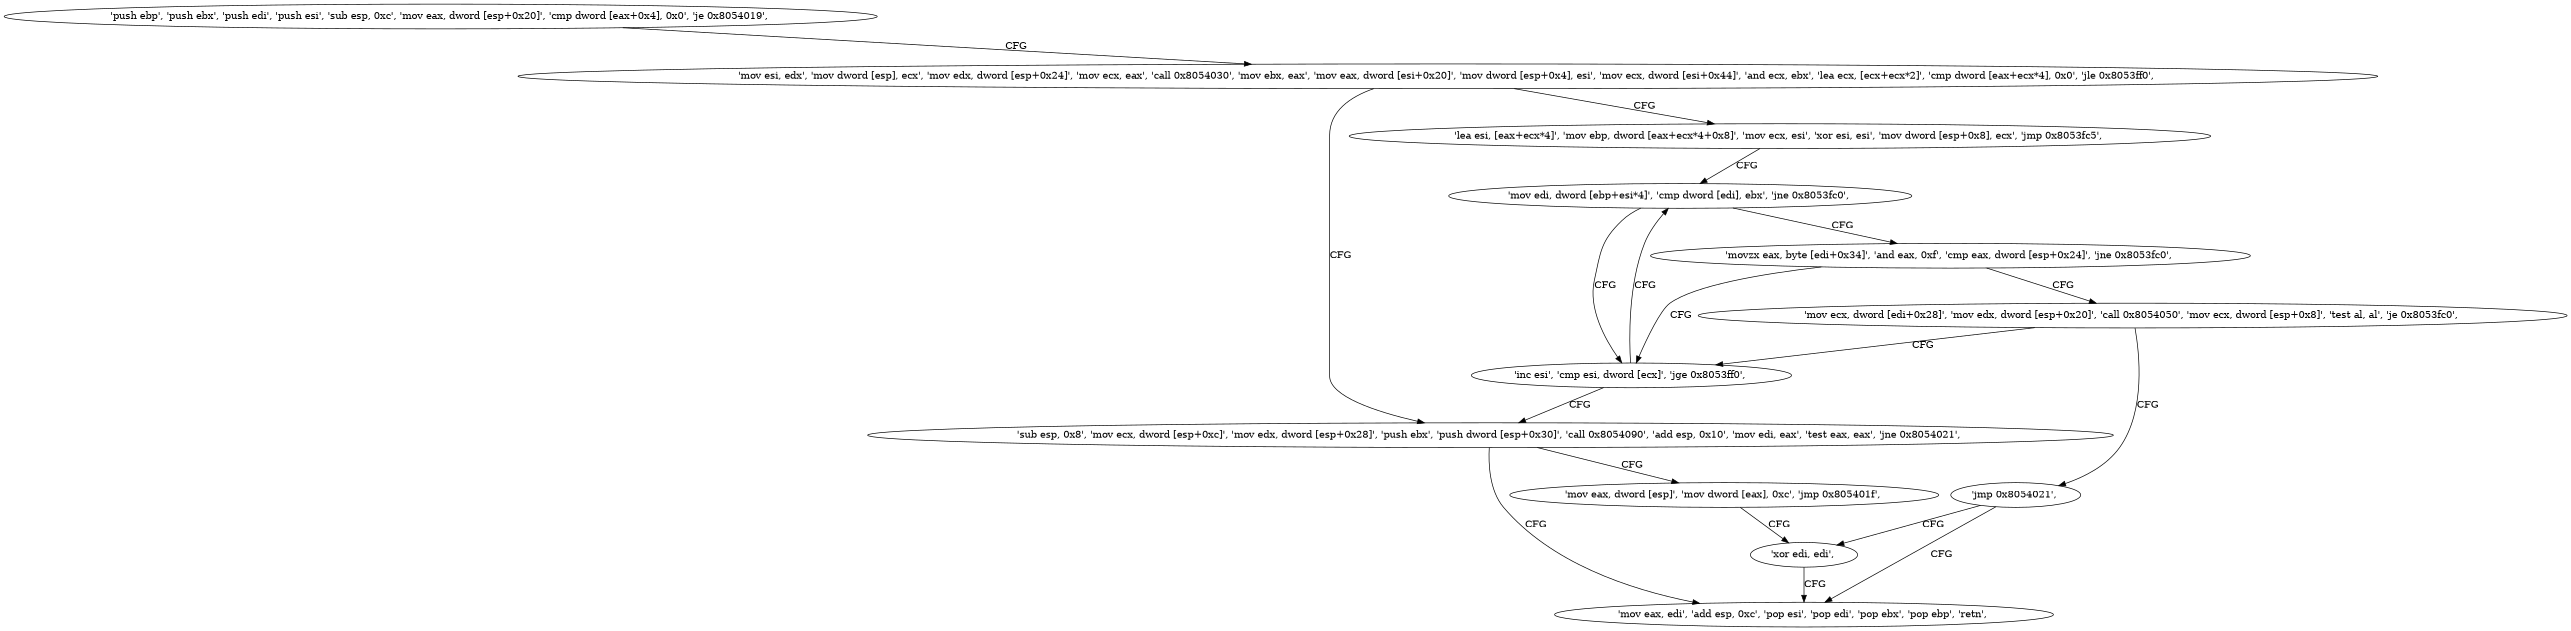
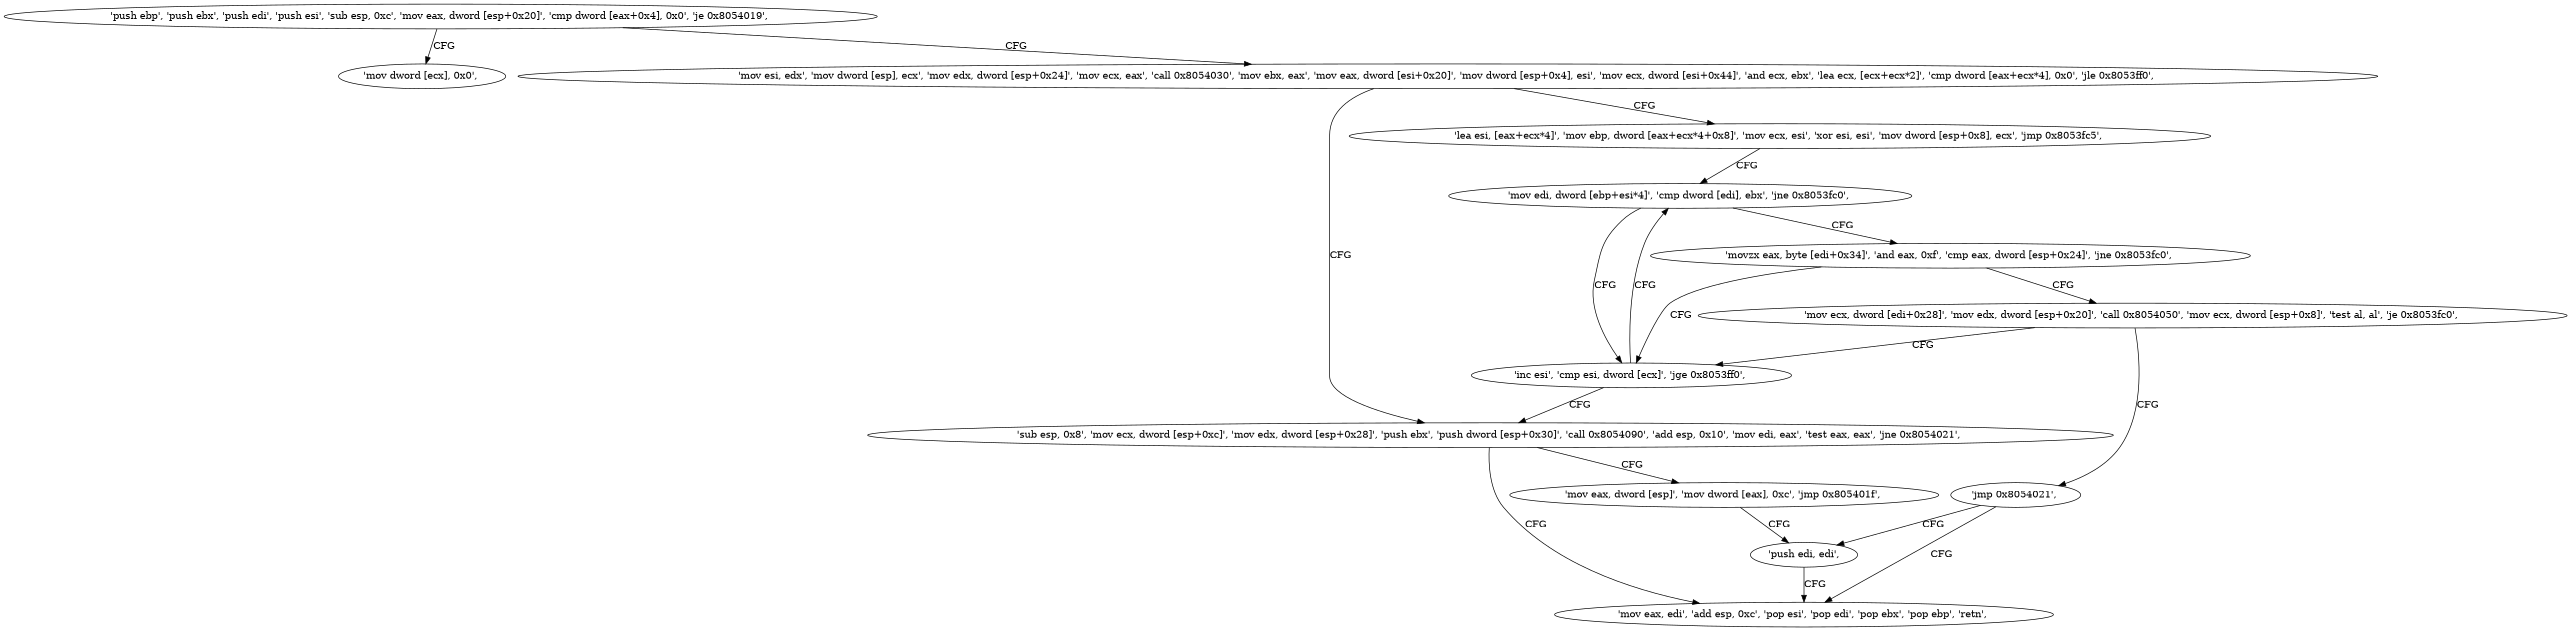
node "'mov dword [ecx], 0x0',": added
node "'xor edi, edi',": label "'xor edi, edi'," -> "'push edi, edi',"
